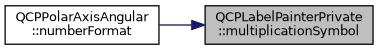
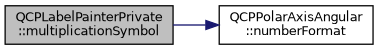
edge "QCPPolarAxisAngular ::numberFormat" -> "QCPLabelPainterPrivate ::multiplicationSymbol": reversed
